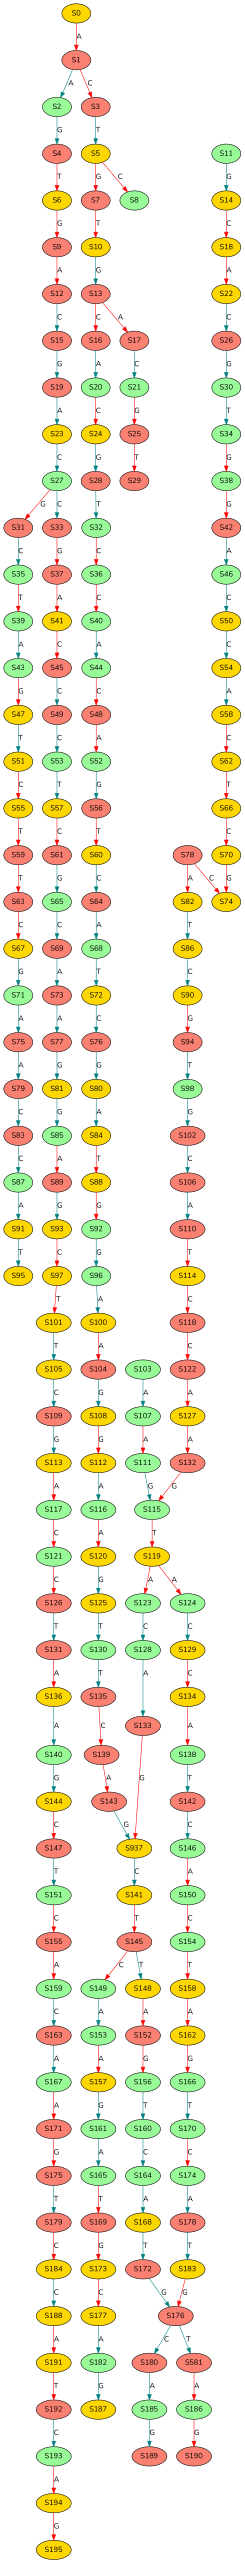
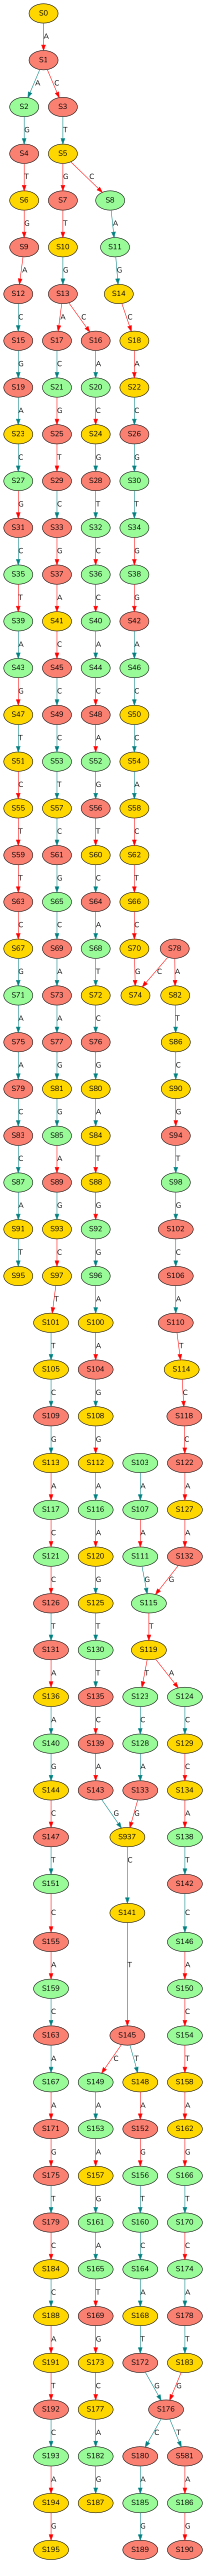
edge "S8" -> "S11": added, label "A"
edge "S27" -> "S33": now "S29" -> "S33"
edge "S57" -> "S61": color red -> teal
edge "S119" -> "S123": label "A" -> "T"
